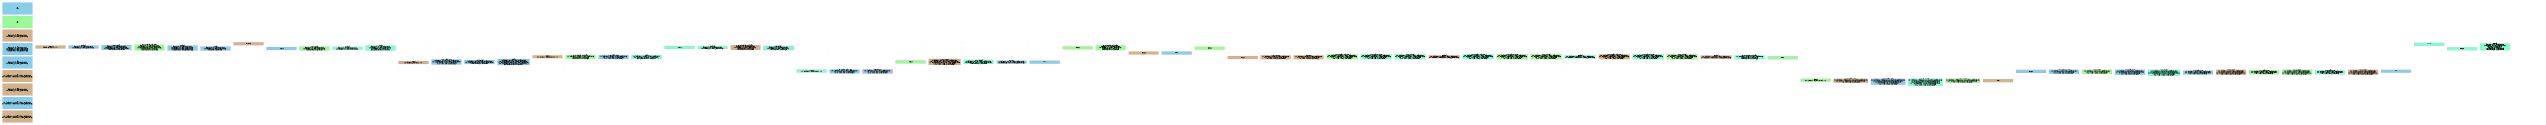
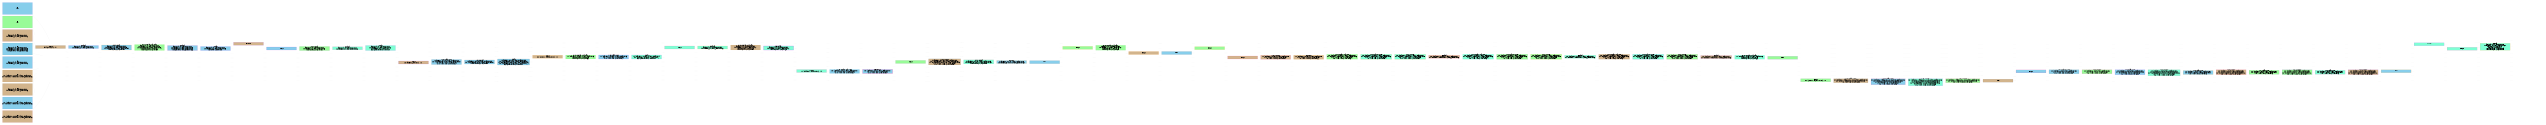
node "GoStart testing.callerName @ .:-1": label "GoStart testing.callerName @ .:-1" -> "GoStart time.callerName @ .:-1"
